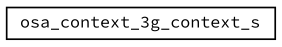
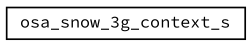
node "osa_context_3g_context_s": label "osa_context_3g_context_s" -> "osa_snow_3g_context_s"
